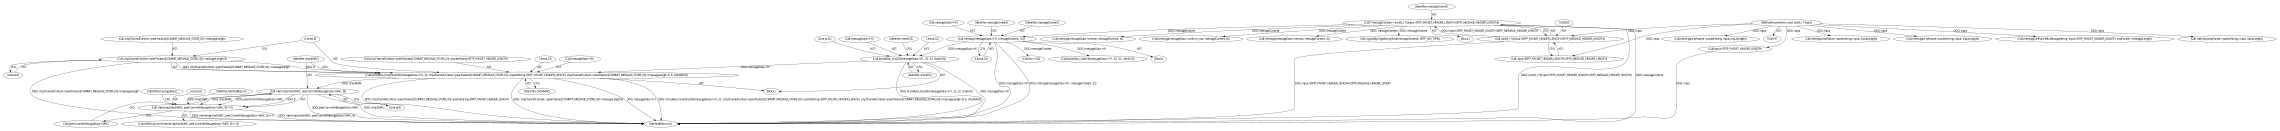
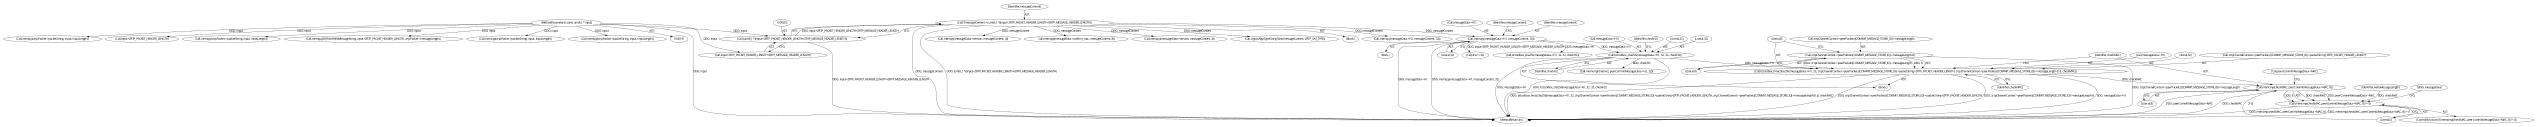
node "(Call,memcpy(messageData->H2, messageContent, 32))": added
edge "(Call,memcpy(messageData->H1, messageContent, 32))" -> "(Call,sha +=32)": label "DDG: messageContent" -> "DDG: input+ZRTP_PACKET_HEADER_LENGTH+ZRTP_MESSAGE_HEADER_LENGTH"
node "(Call,memcmp(checkH2, peerCommitMessageData->H2, 32))": added
node "(Identifier,messageData)": label "(Identifier,messageData)" -> "(Block,messageData)"
node "(Identifier,MethodReturn)": label "(Identifier,MethodReturn)" -> "(Identifier,HelloMessageLength)"
edge "(Call,memcmp(checkMAC, peerCommitMessageData->MAC, 8) != 0)" -> "(Call,peerCommitMessageData->MAC)": now "(Call,memcmp(checkMAC, peerCommitMessageData->MAC, 8) != 0)" -> "(Literal,0)"
edge "(Literal,0)" -> "(Call,memcmp(checkMAC, peerCommitMessageData->MAC, 8))": added, label "CFG:"
edge "(Call,input+ZRTP_PACKET_HEADER_LENGTH)" -> "(MethodReturn,int)": now "(MethodParameterIn,const uint8_t * input)" -> "(MethodReturn,int)"
